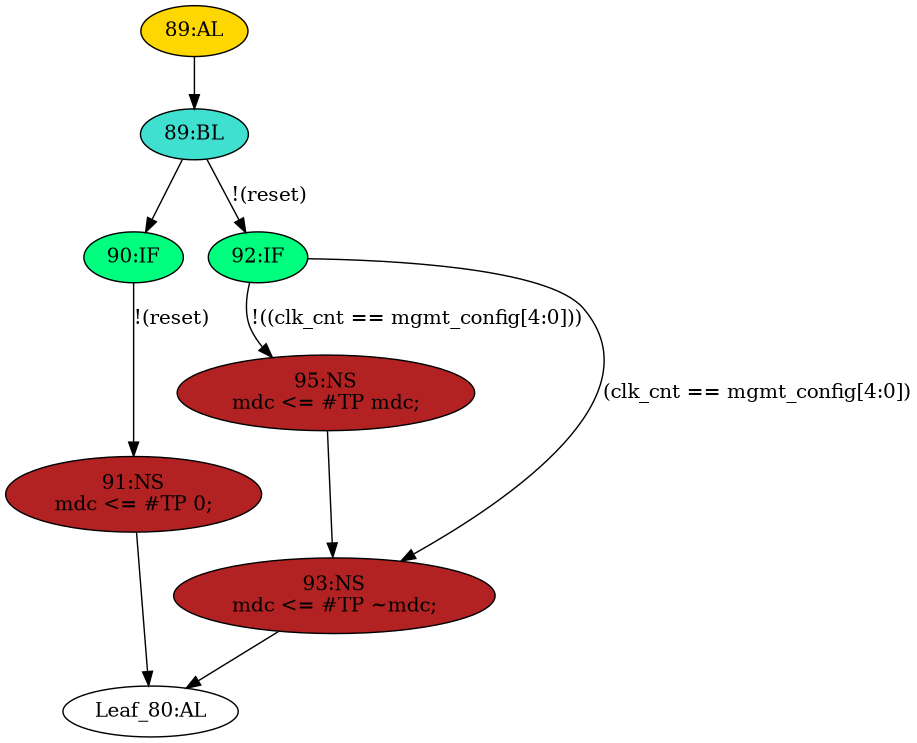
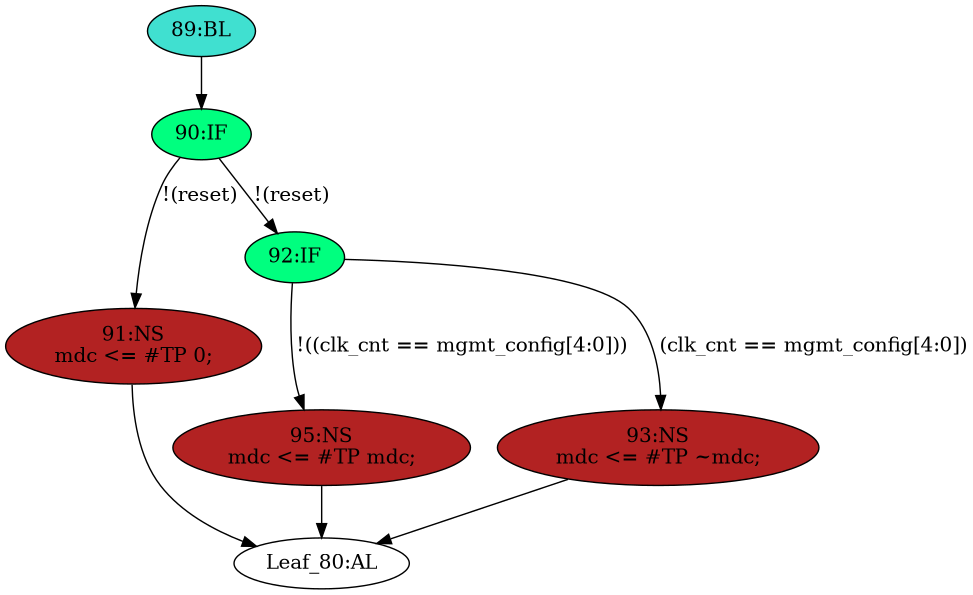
node "89:AL": removed
edge "89:BL" -> "92:IF": now "90:IF" -> "92:IF"
edge "95:NS mdc <= #TP mdc;" -> "93:NS mdc <= #TP ~mdc;": now "95:NS mdc <= #TP mdc;" -> "Leaf_80:AL"
